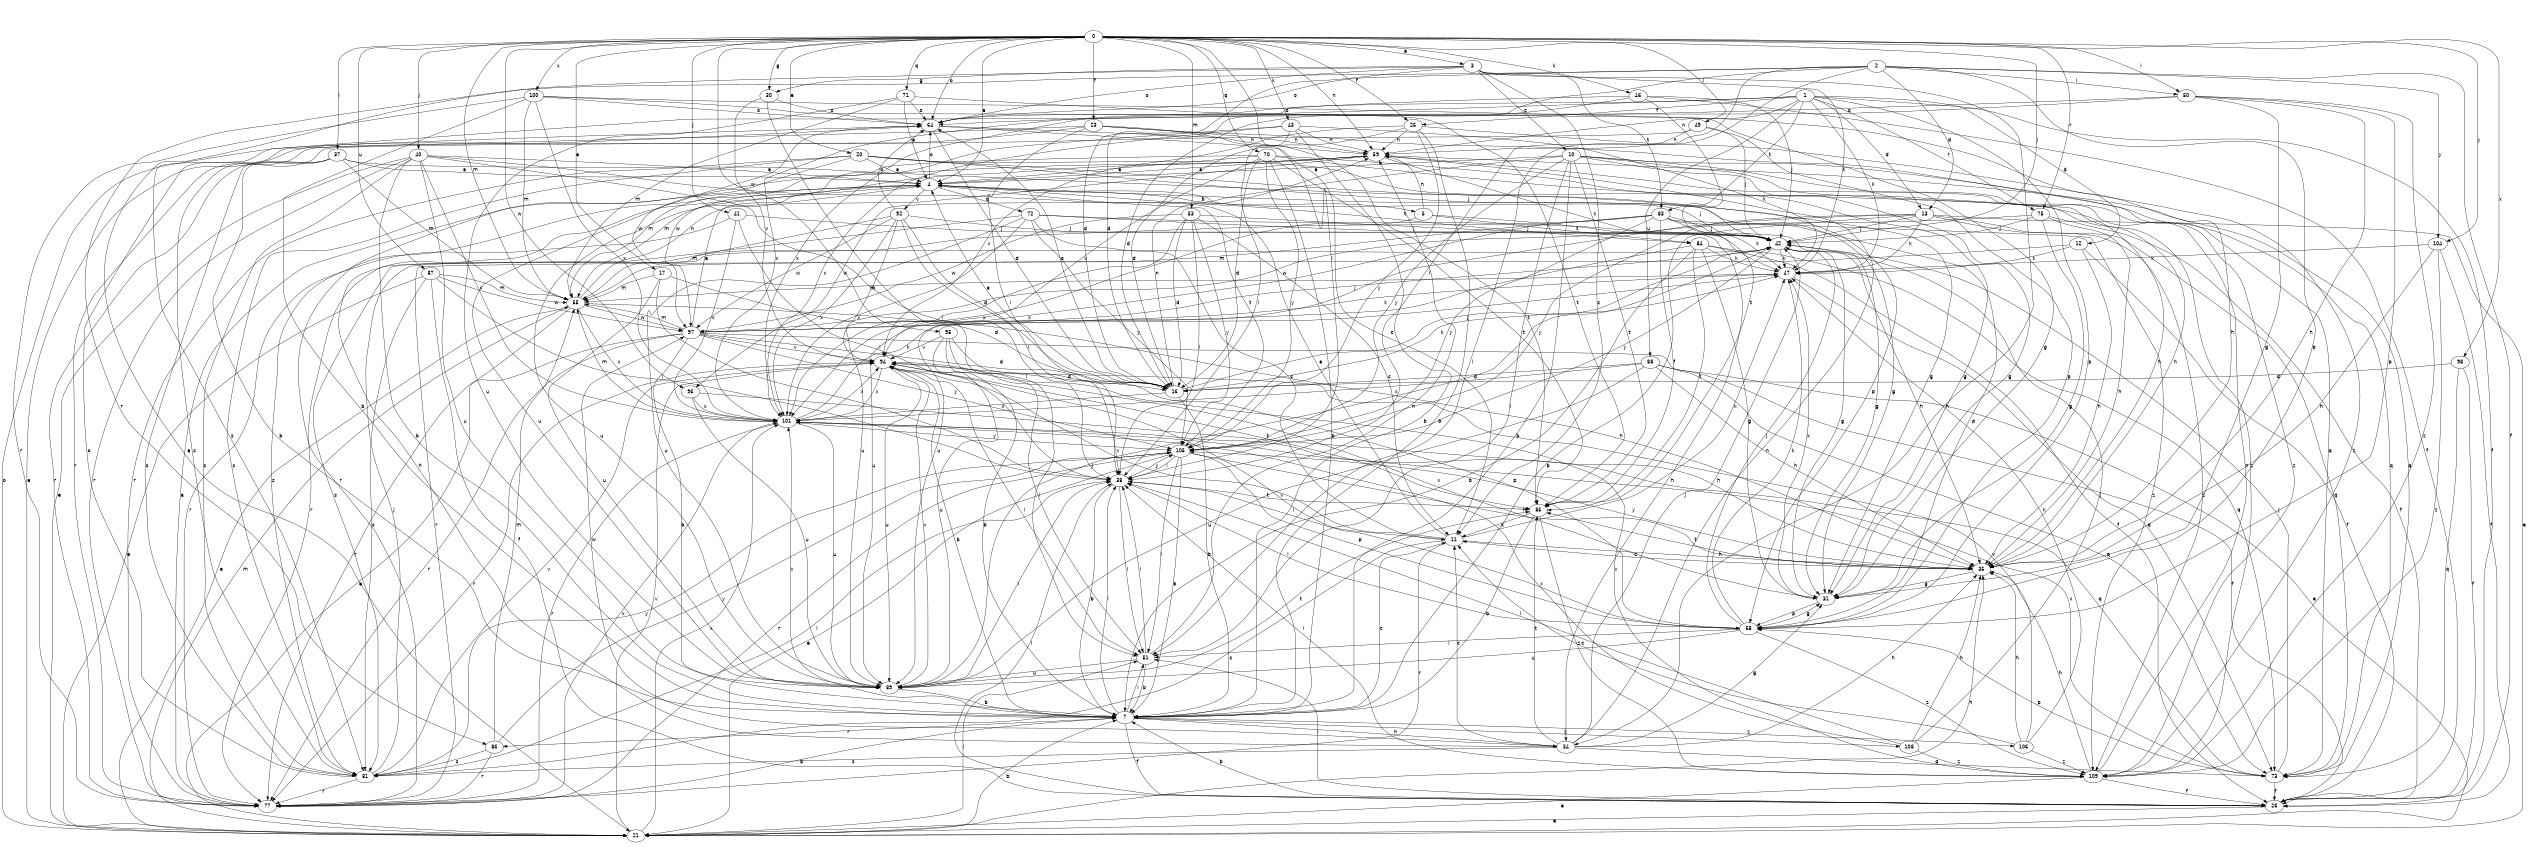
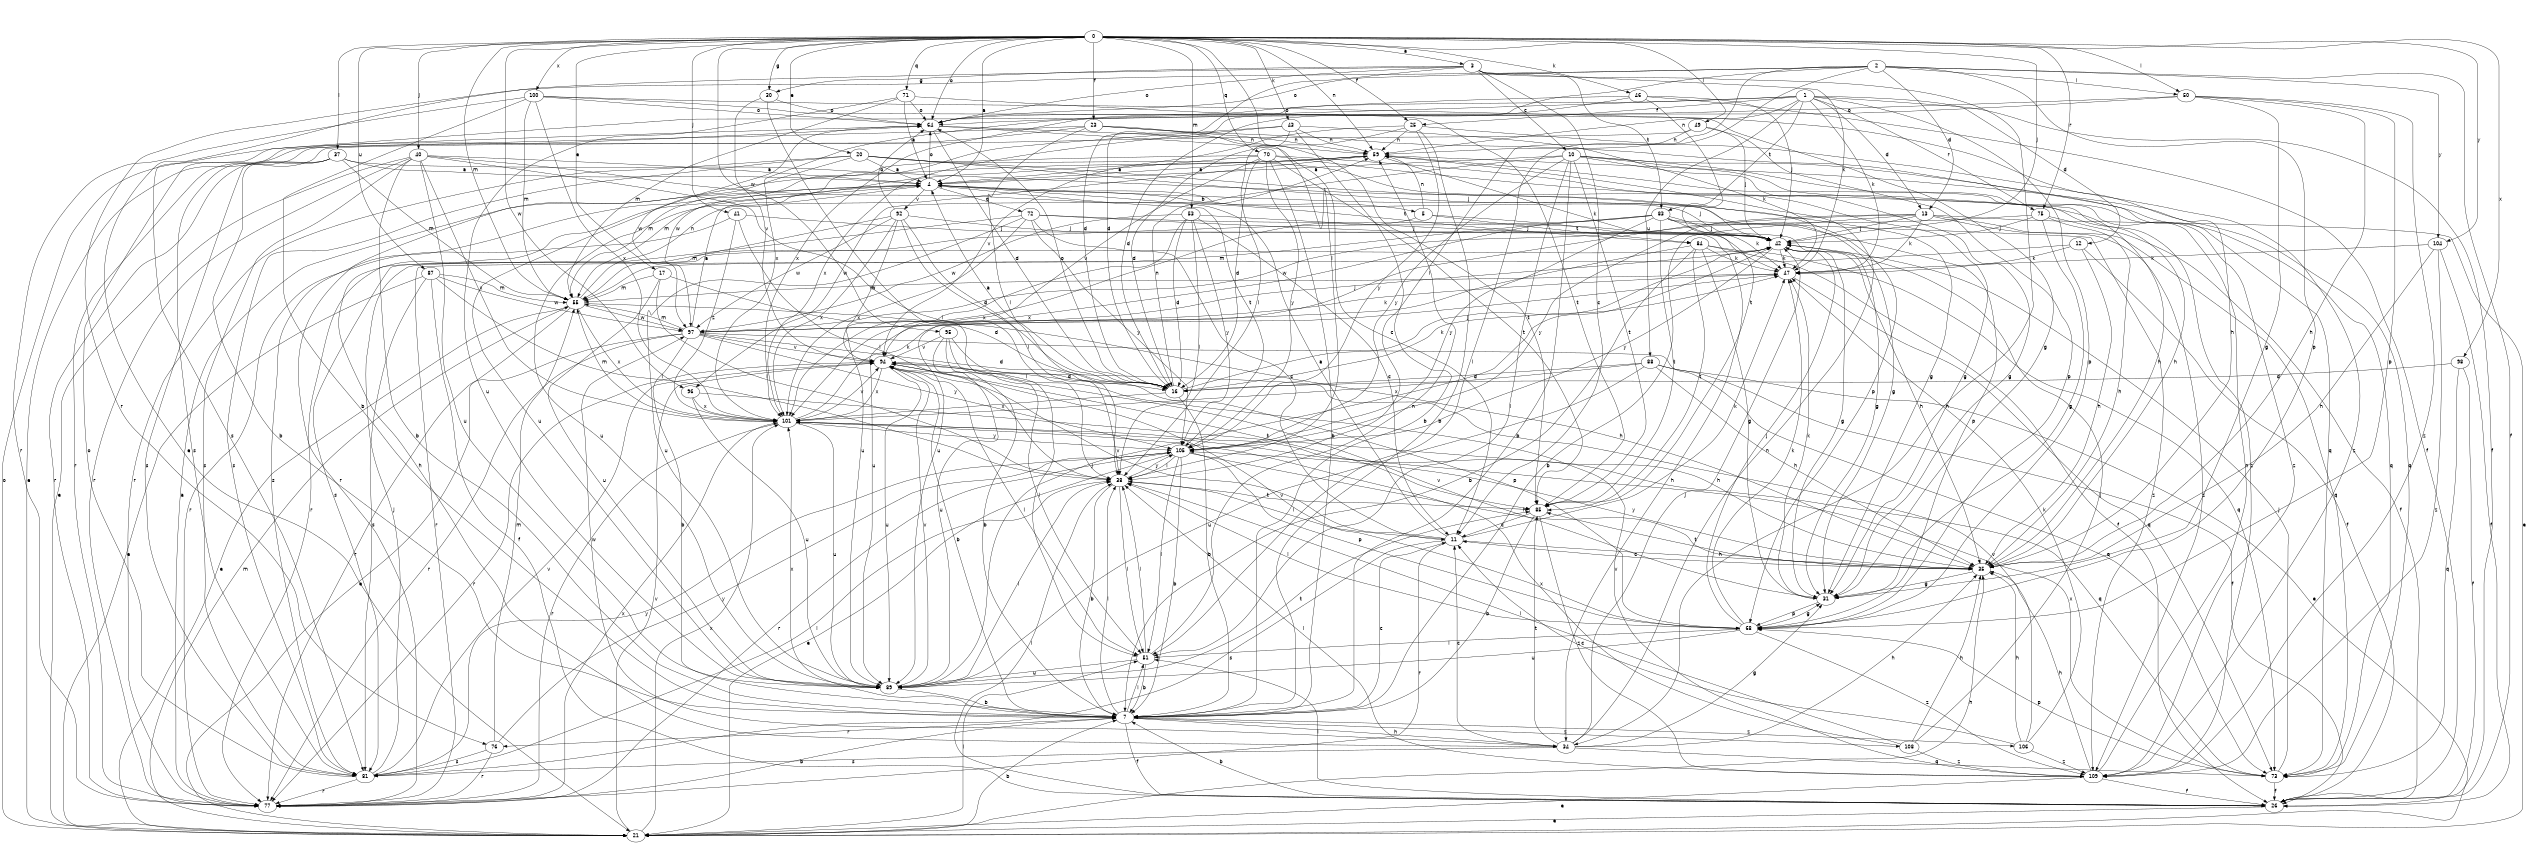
edge "41" -> "101": label "x" -> "z"
edge "83" -> "85": label "f" -> "t"
node "86": label "86" -> "76"
